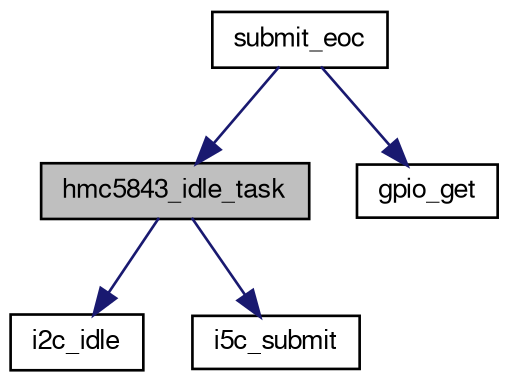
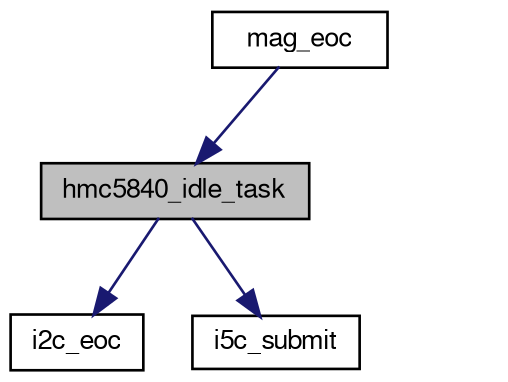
node "submit_eoc": label "submit_eoc" -> "mag_eoc"
node "hmc5843_idle_task": label "hmc5843_idle_task" -> "hmc5840_idle_task"
node "gpio_get": removed
node "i2c_idle": label "i2c_idle" -> "i2c_eoc"
